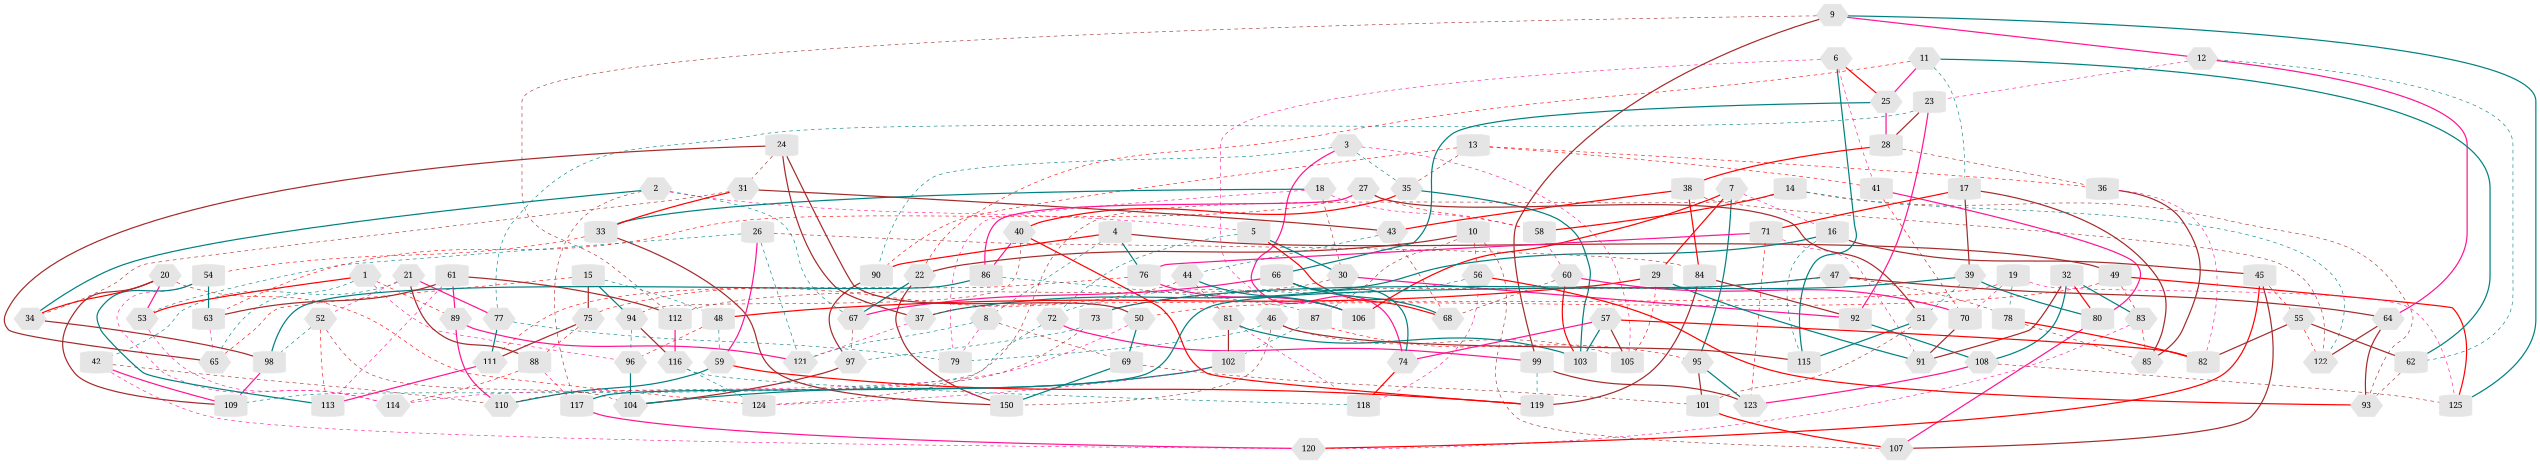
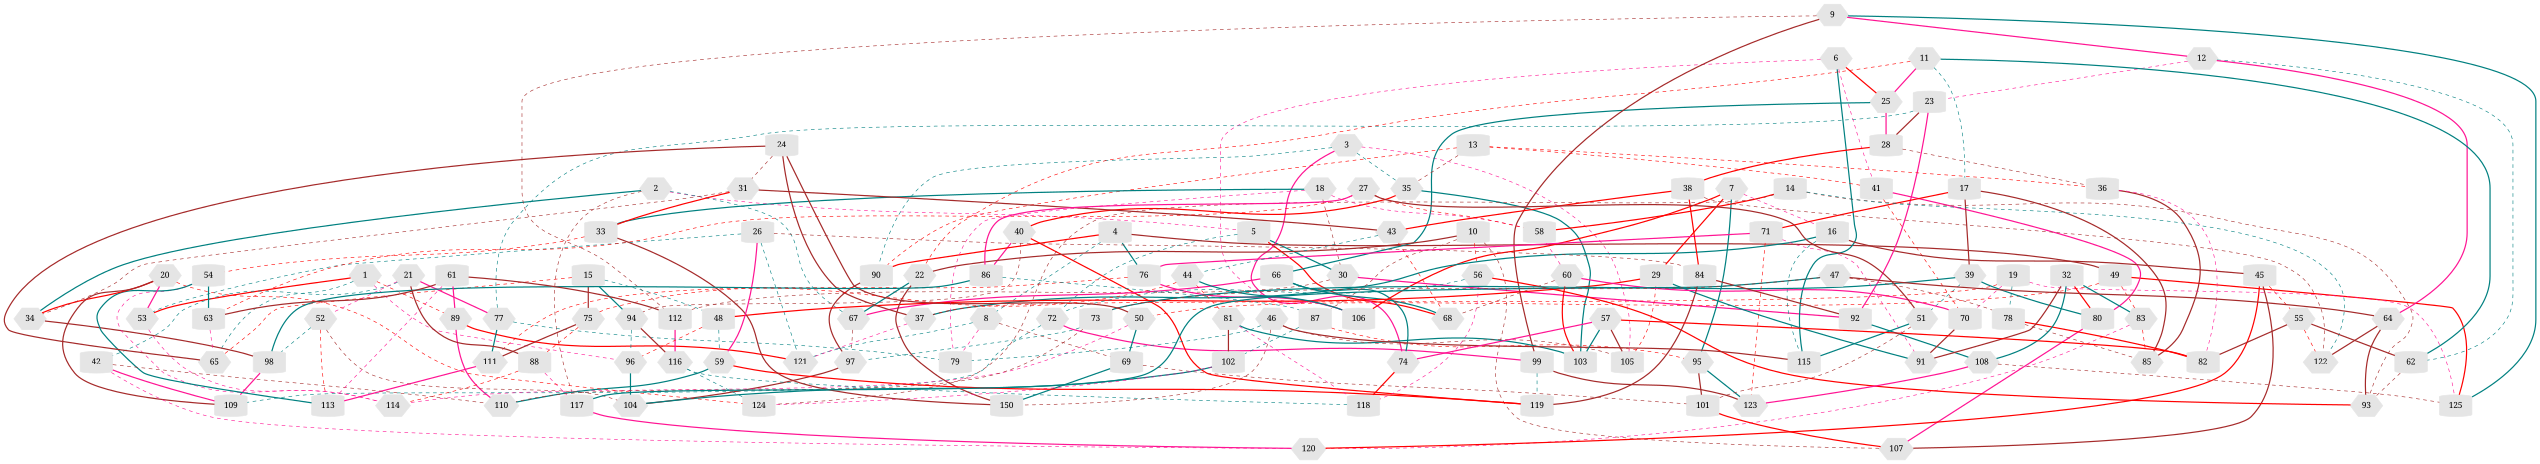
edge "89" -- "121": color deeppink -> red
